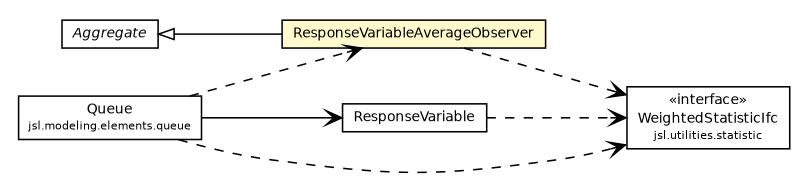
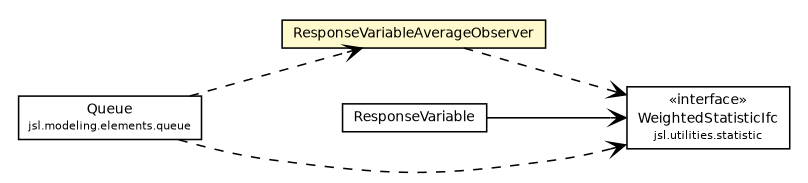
node "Aggregate": removed
edge "Queue" -> "ResponseVariable": removed
edge "ResponseVariable" -> "WeightedStatisticIfc": style dashed -> solid
